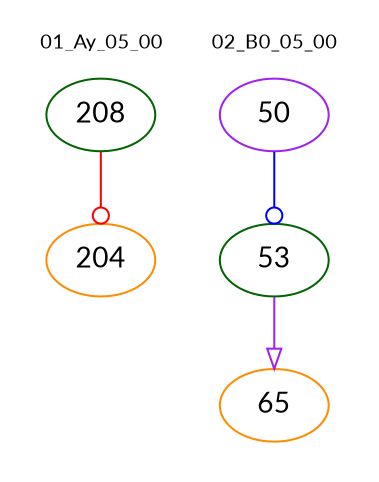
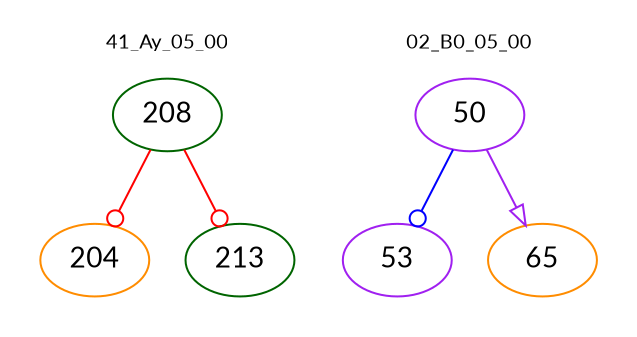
cluster "01_Ay_05_00": label "01_Ay_05_00" -> "41_Ay_05_00"
node "213": added
node "53": color darkgreen -> purple
edge "53" -> "65": now "50" -> "65"
